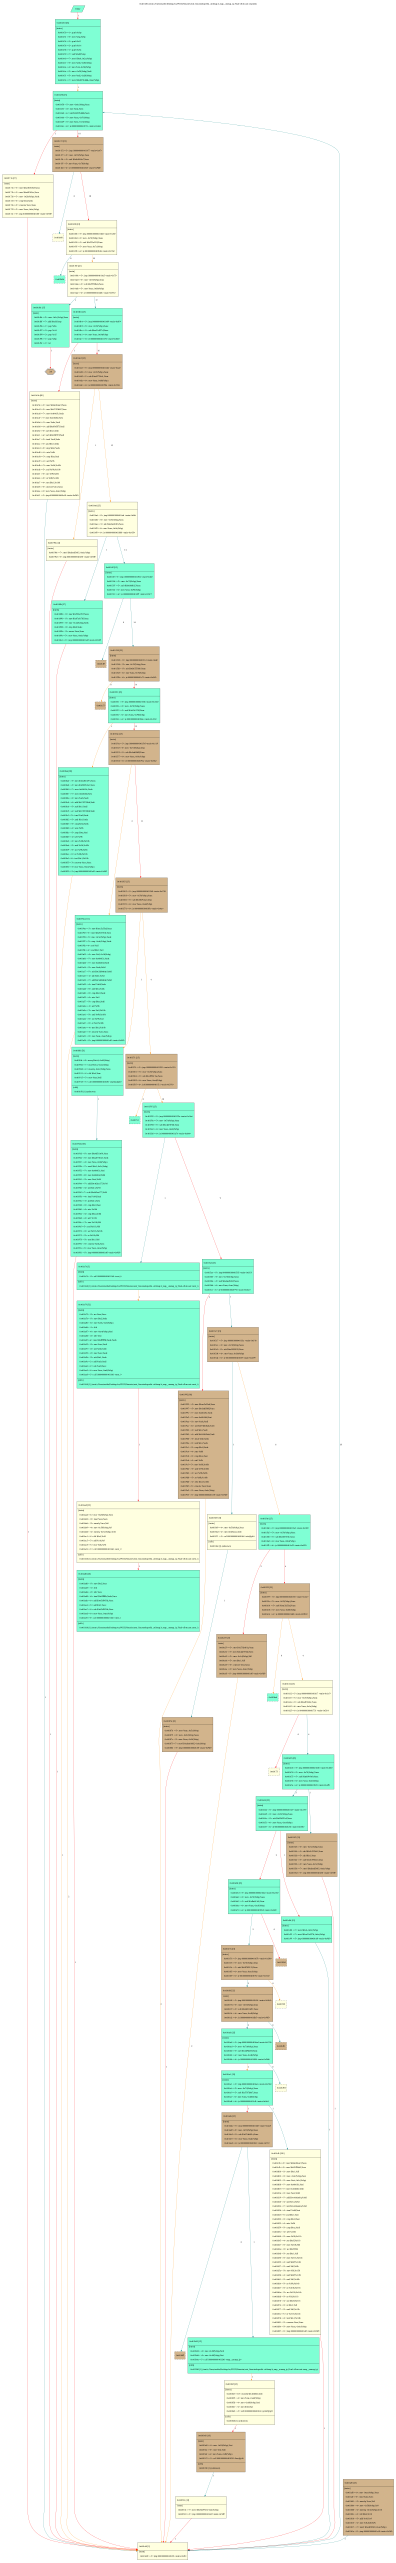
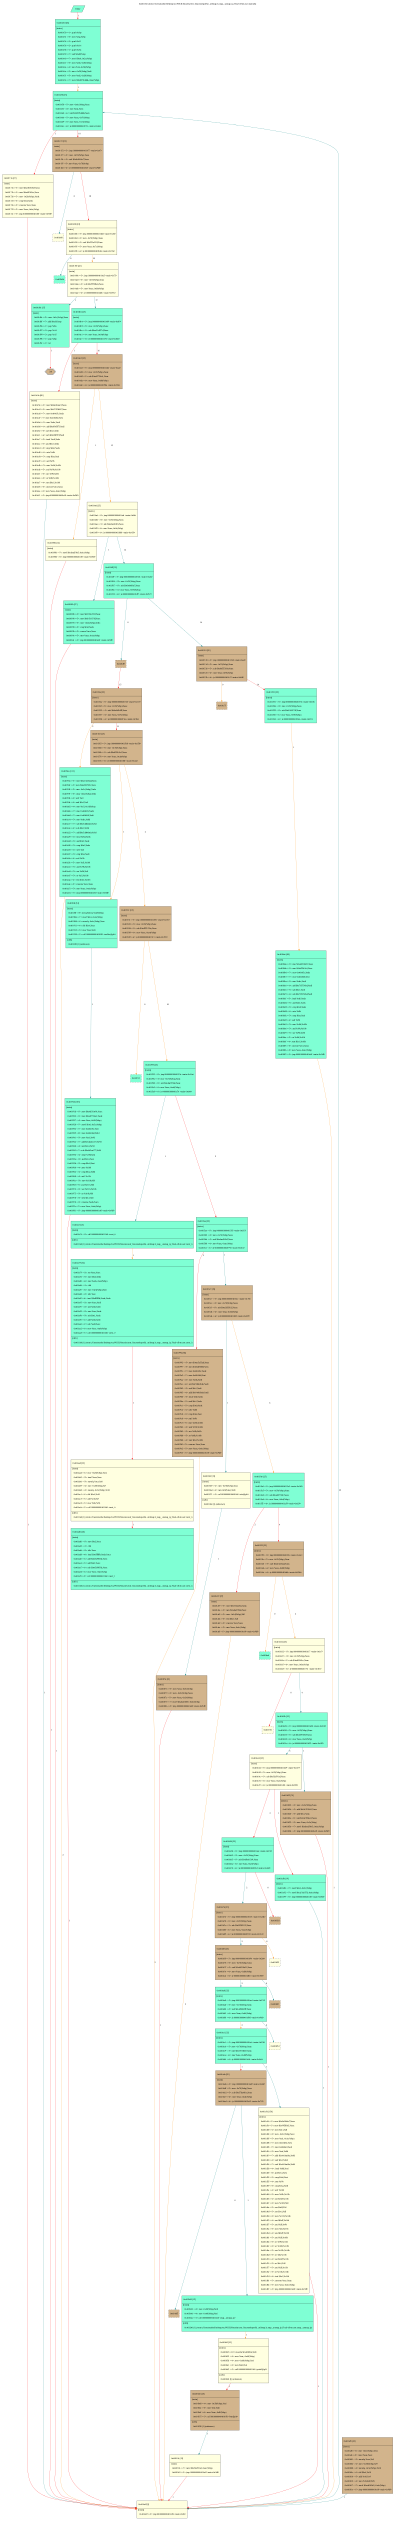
edge "0x401531 [25]" -> "0x40154a [25]": now "0x401df7" -> "0x40154a [25]"
node "0x401644 [25]": fillcolor aquamarine -> lightyellow
